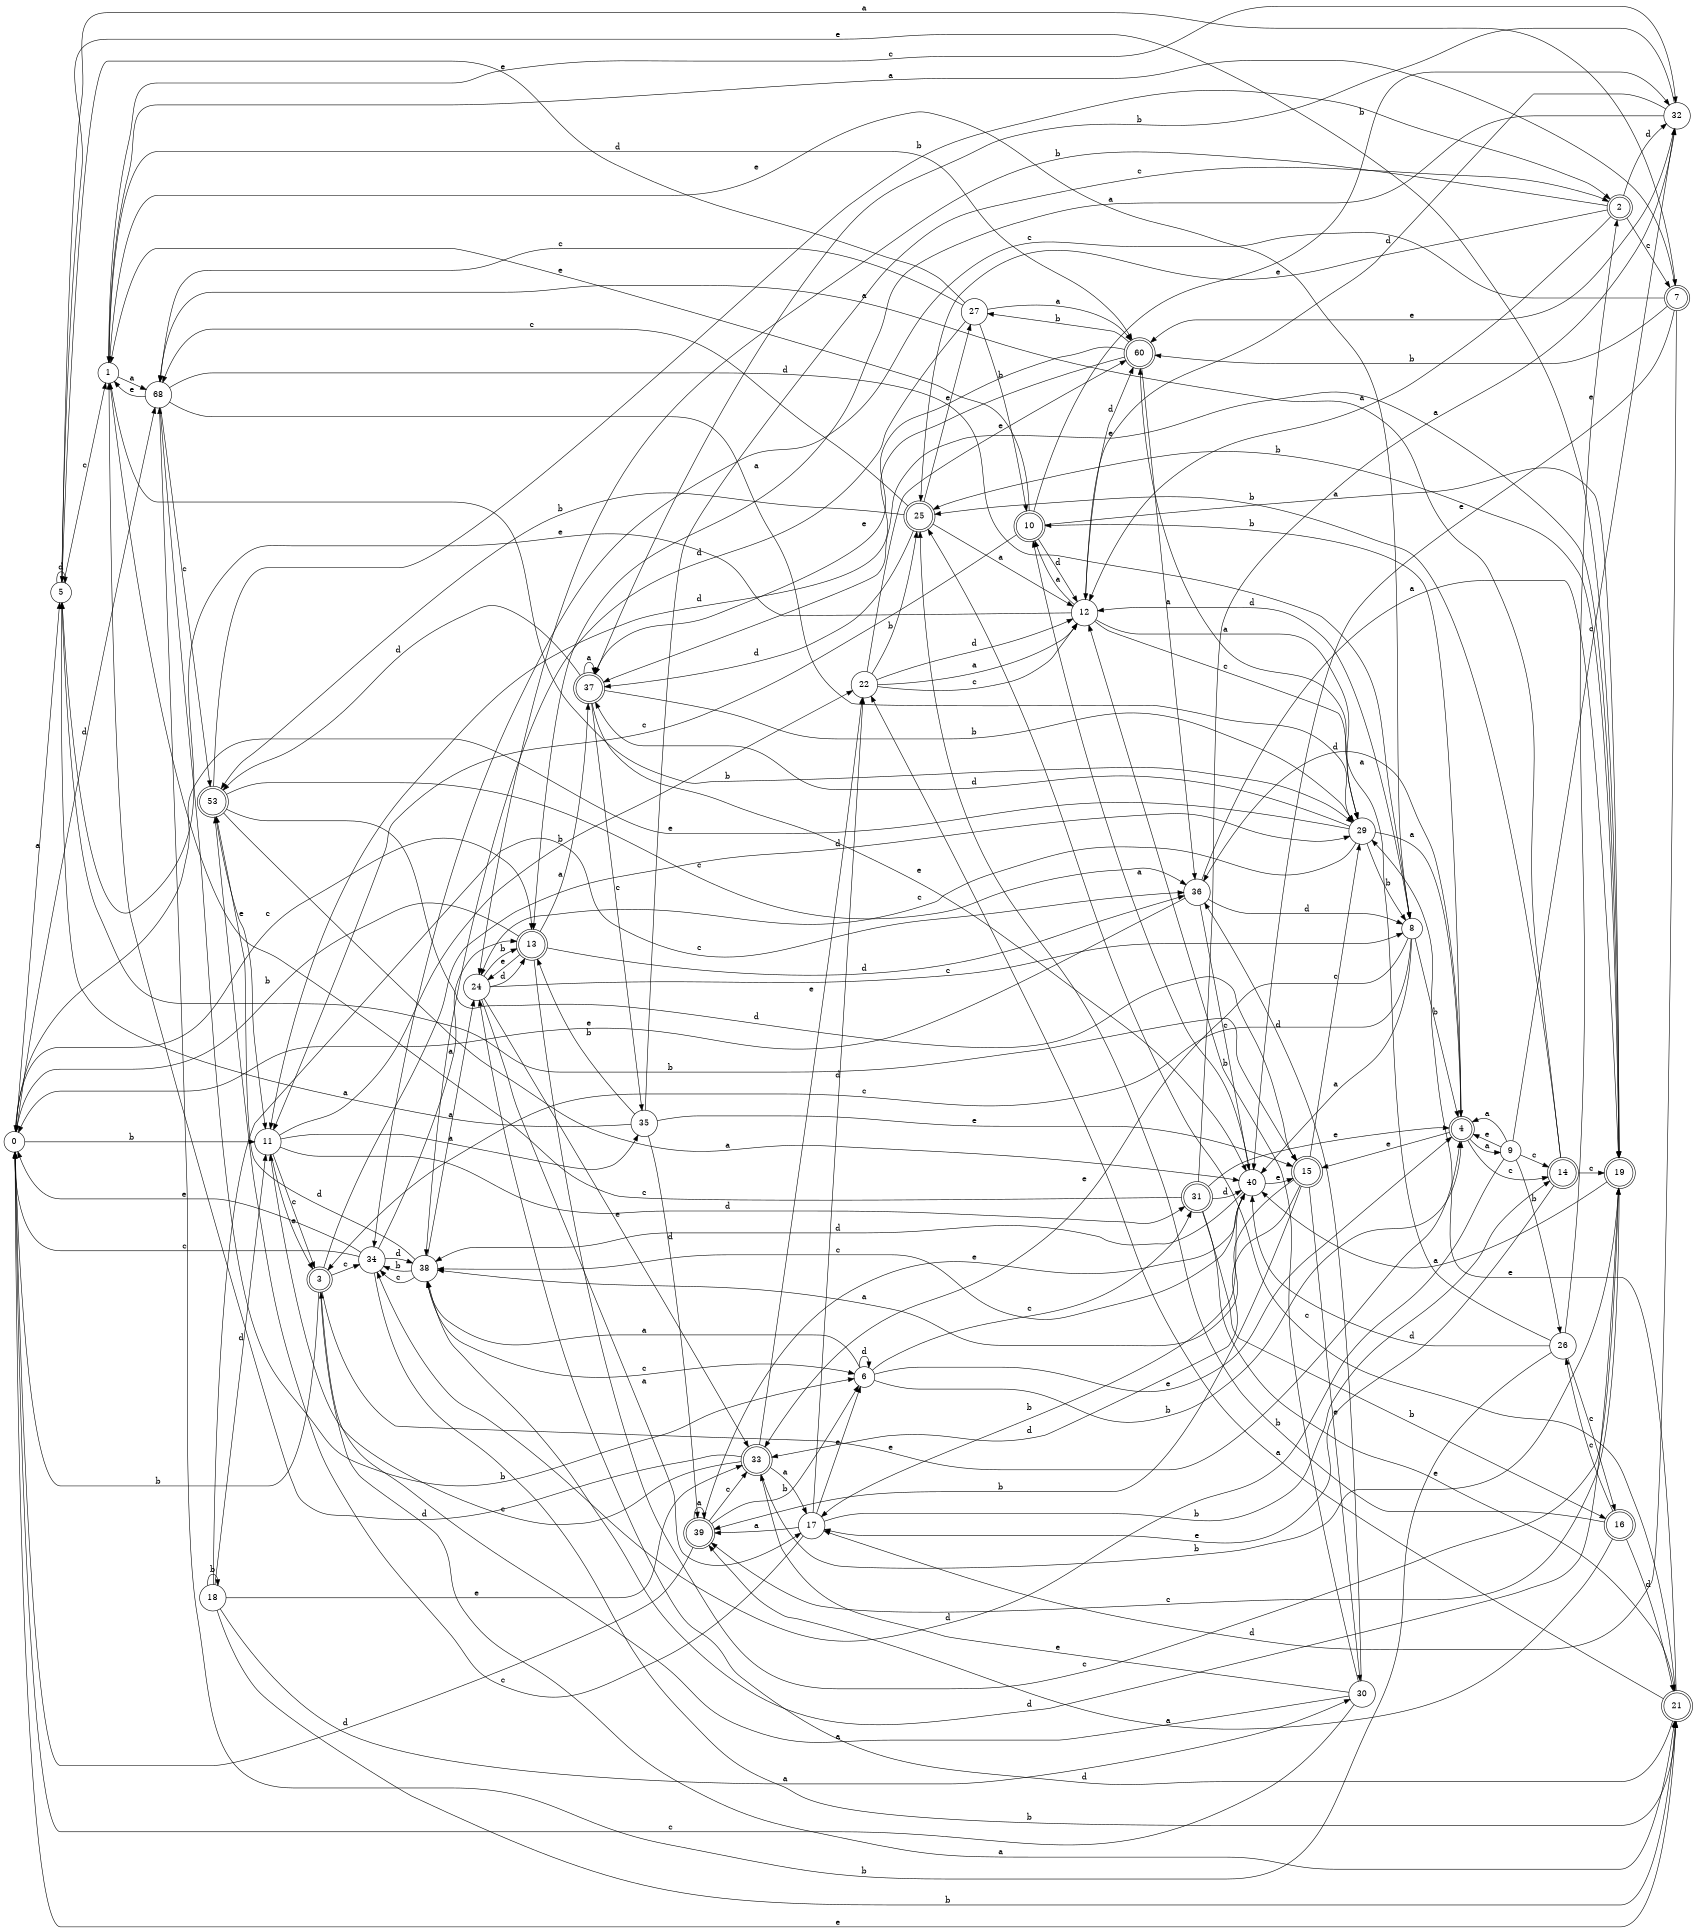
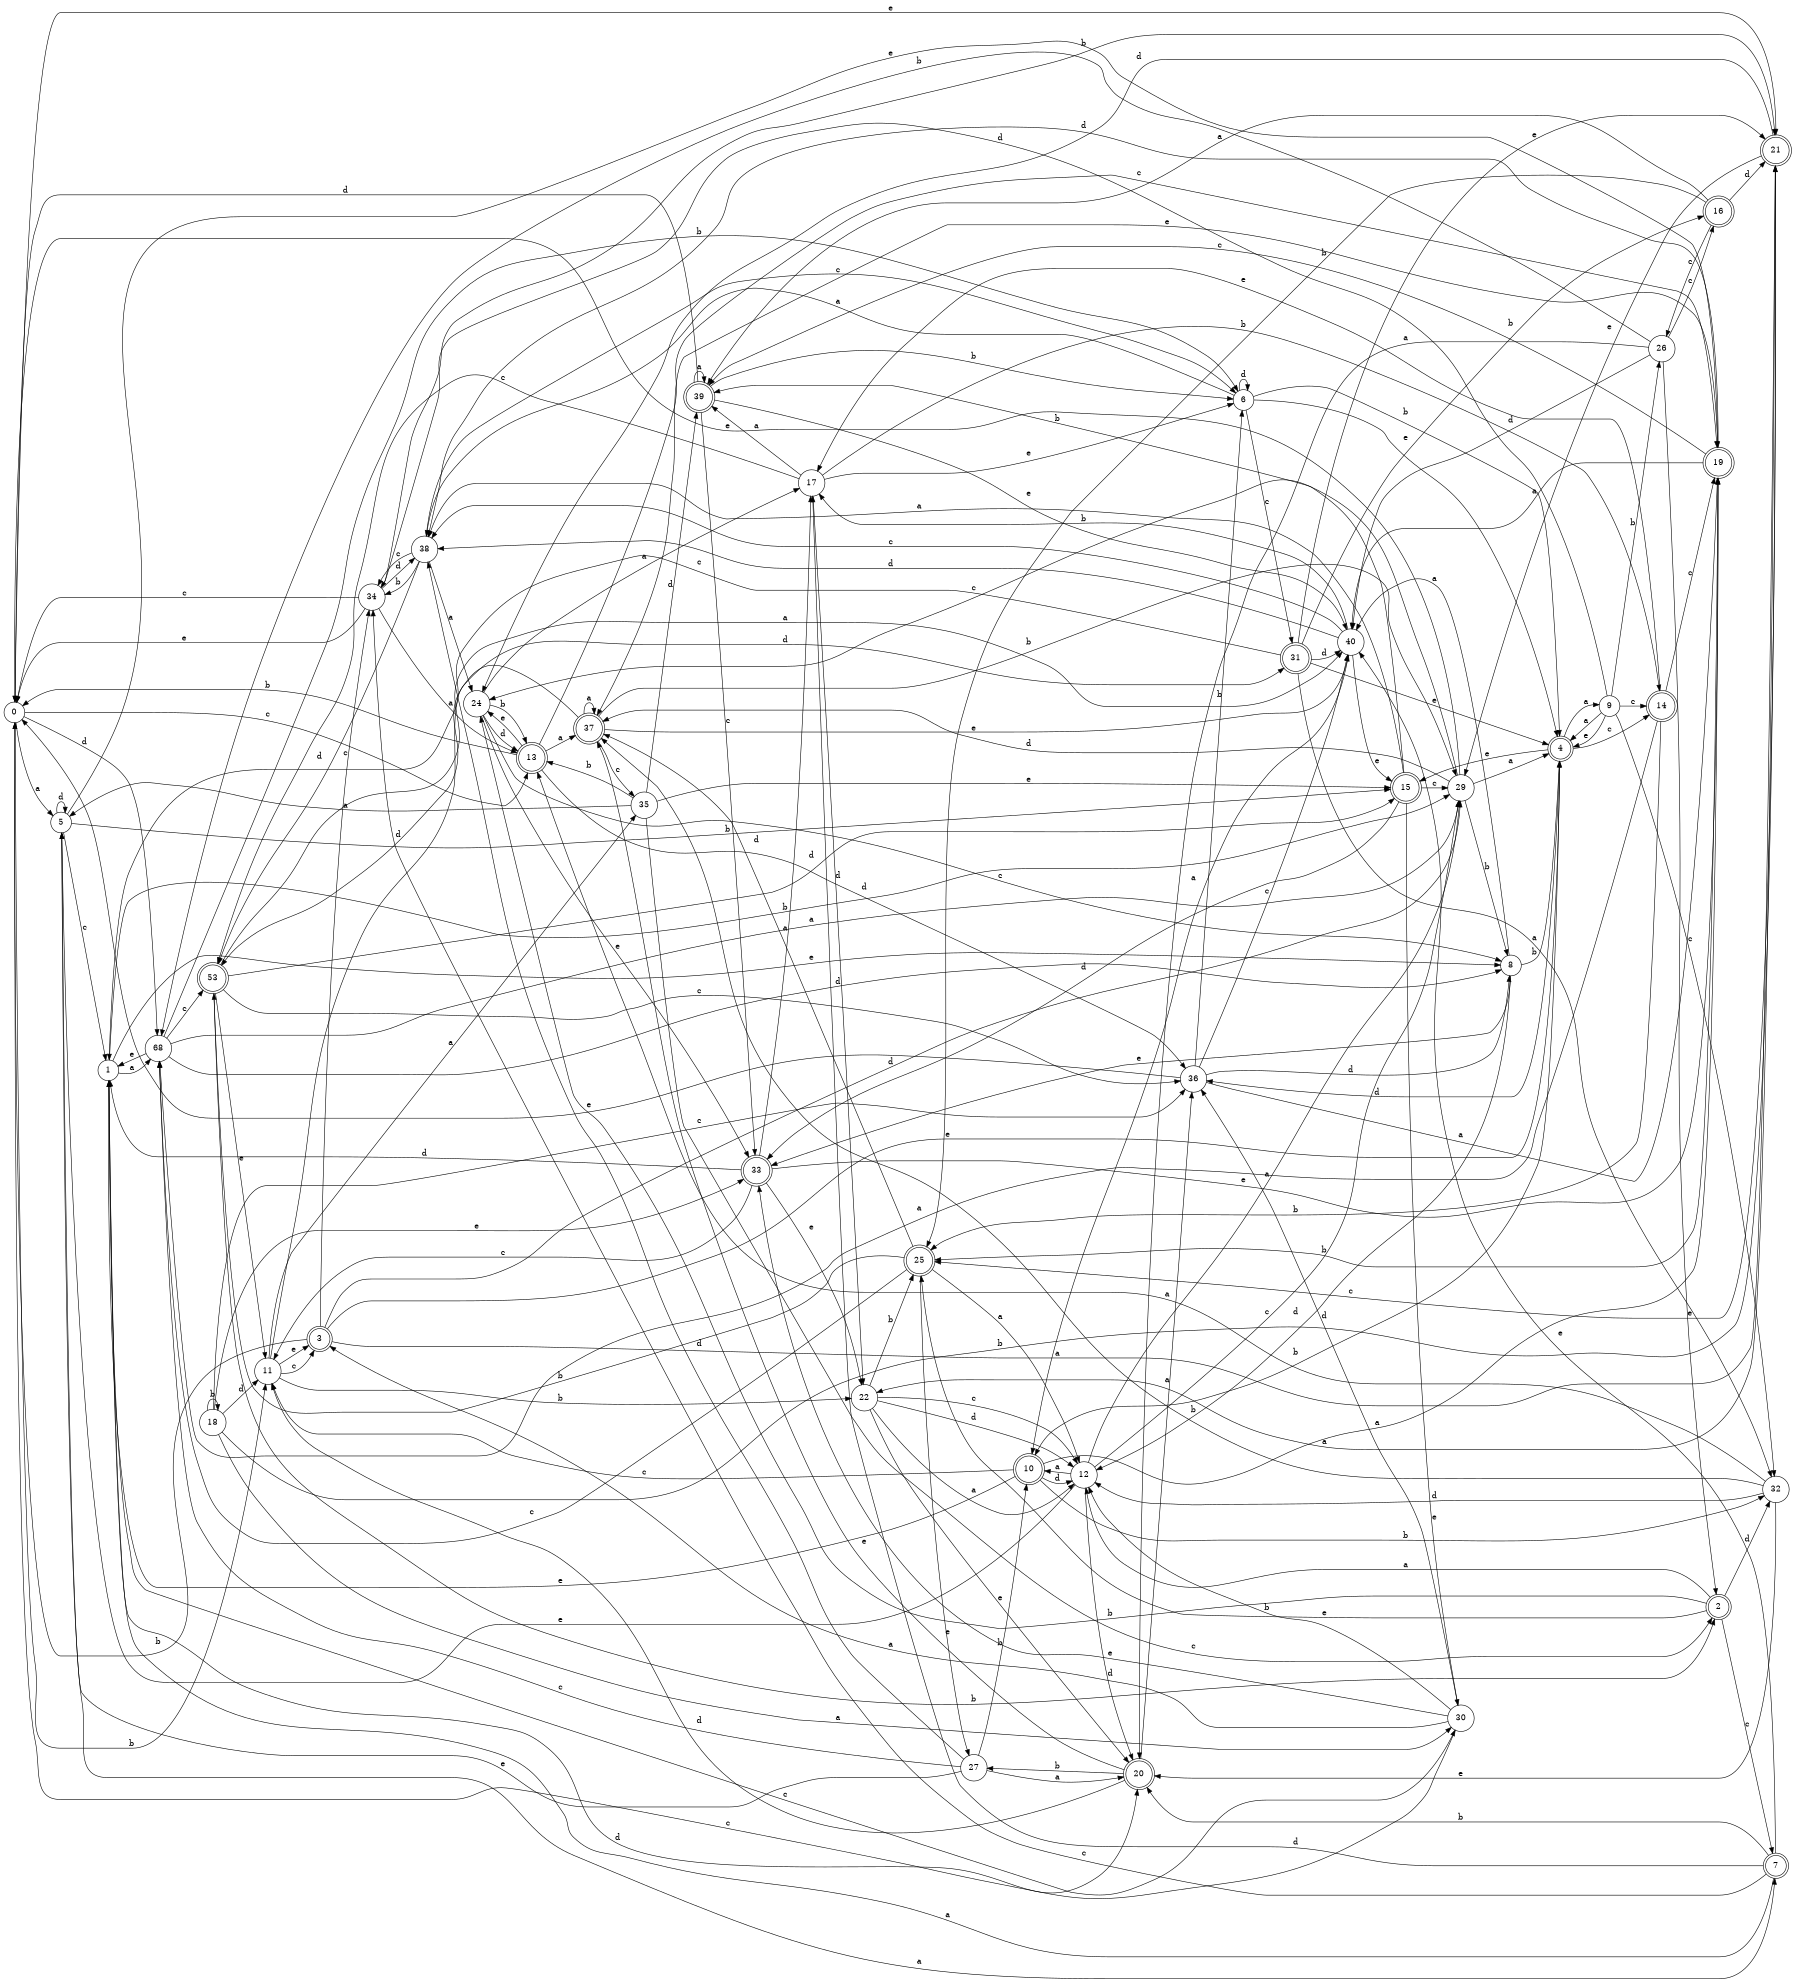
edge "1" -> "32": now "1" -> "30"
node "60": label "60" -> "20"
edge "36" -> "6": added, label "b"
edge "8" -> "3": removed, label "c"
edge "33" -> "19": label "b" -> "e"
